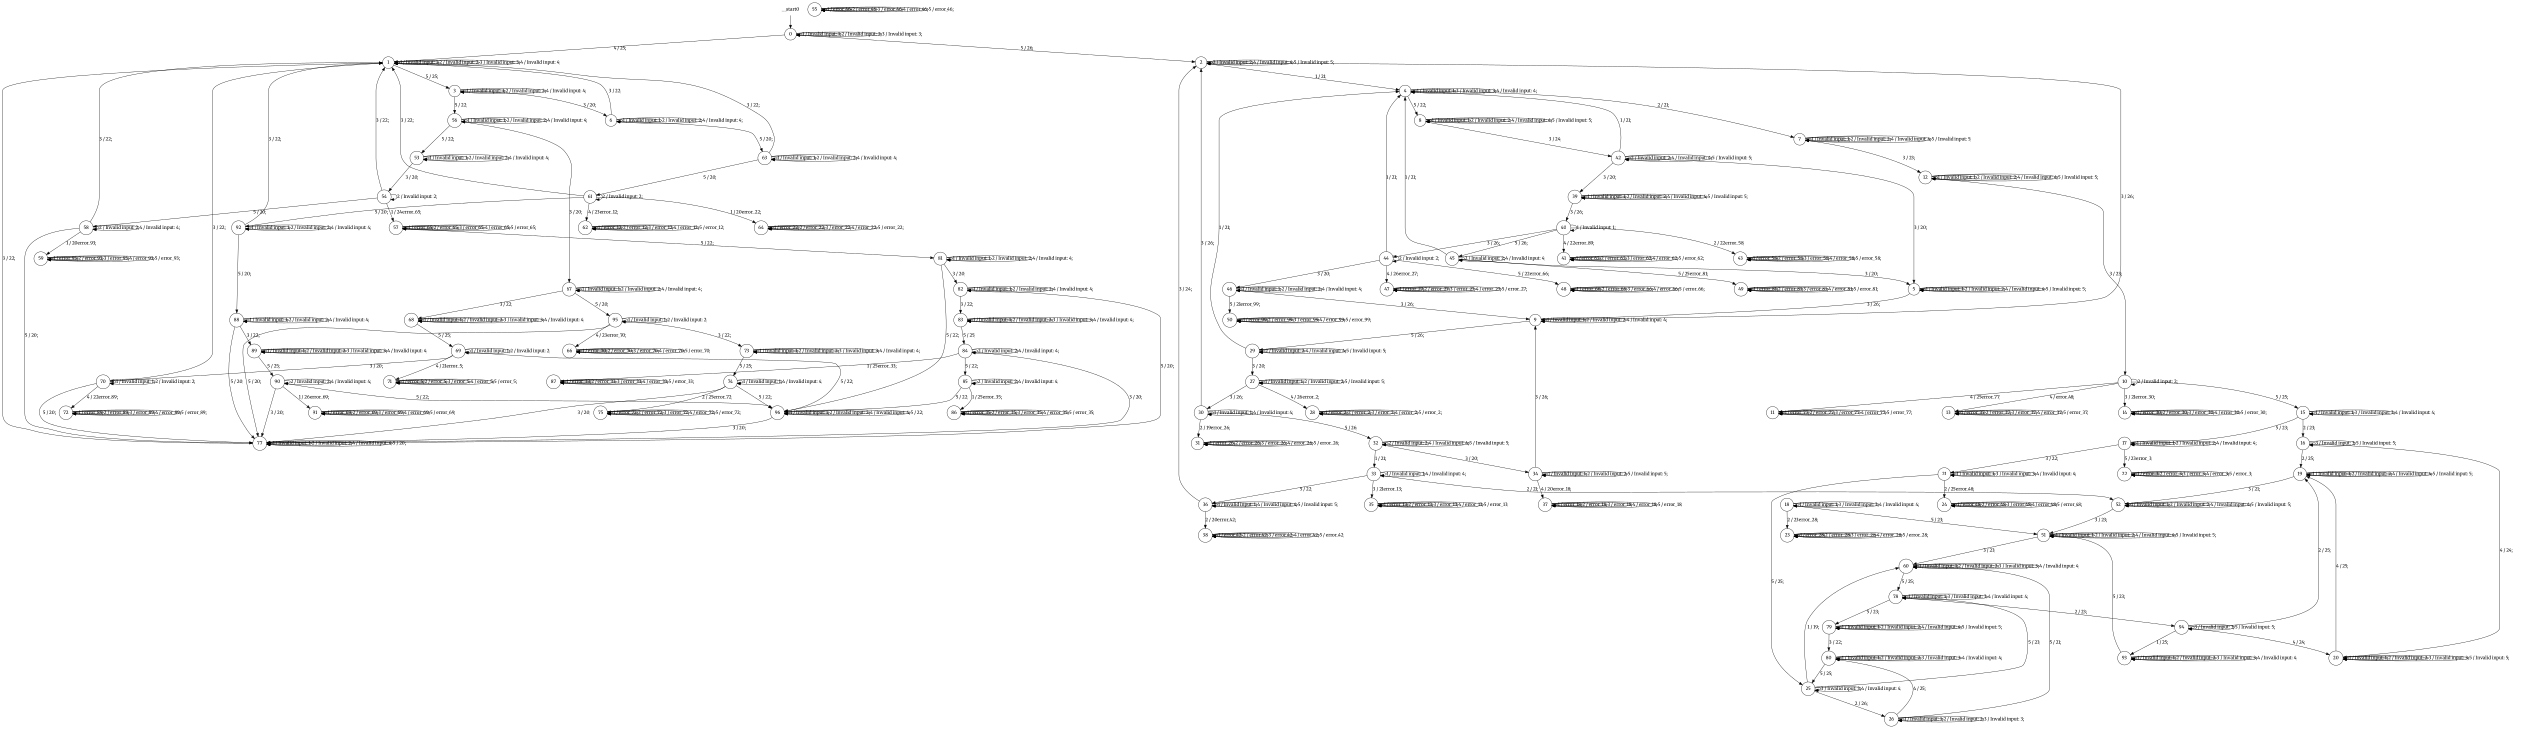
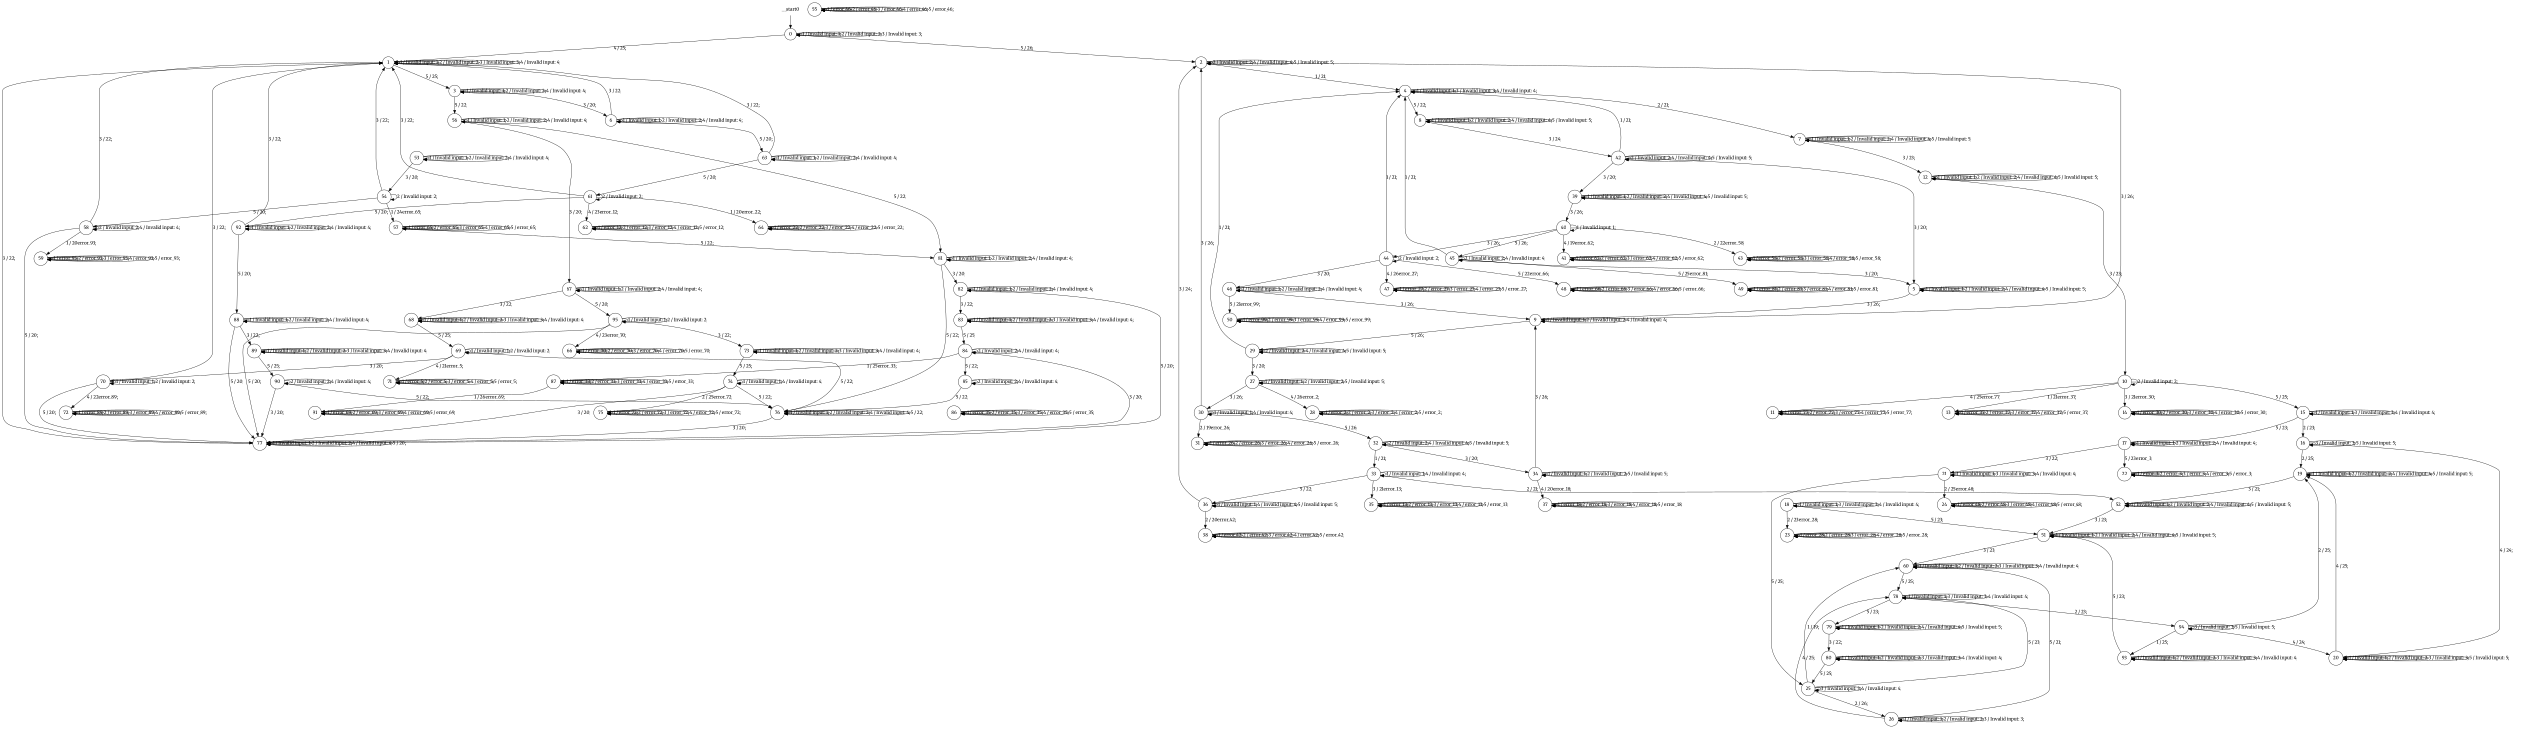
edge "56" -> "53": now "56" -> "81"
edge "40" -> "41": label "4 / 22error_89;" -> "4 / 19error_62;"
edge "90" -> "91": now "87" -> "91"
edge "10" -> "13": label "4 / error_48;" -> "1 / 21error_37;"
edge "85" -> "86": removed, label "1 / 25error_35;"
node "96": label "96" -> "76"
edge "26" -> "80": now "26" -> "78"
